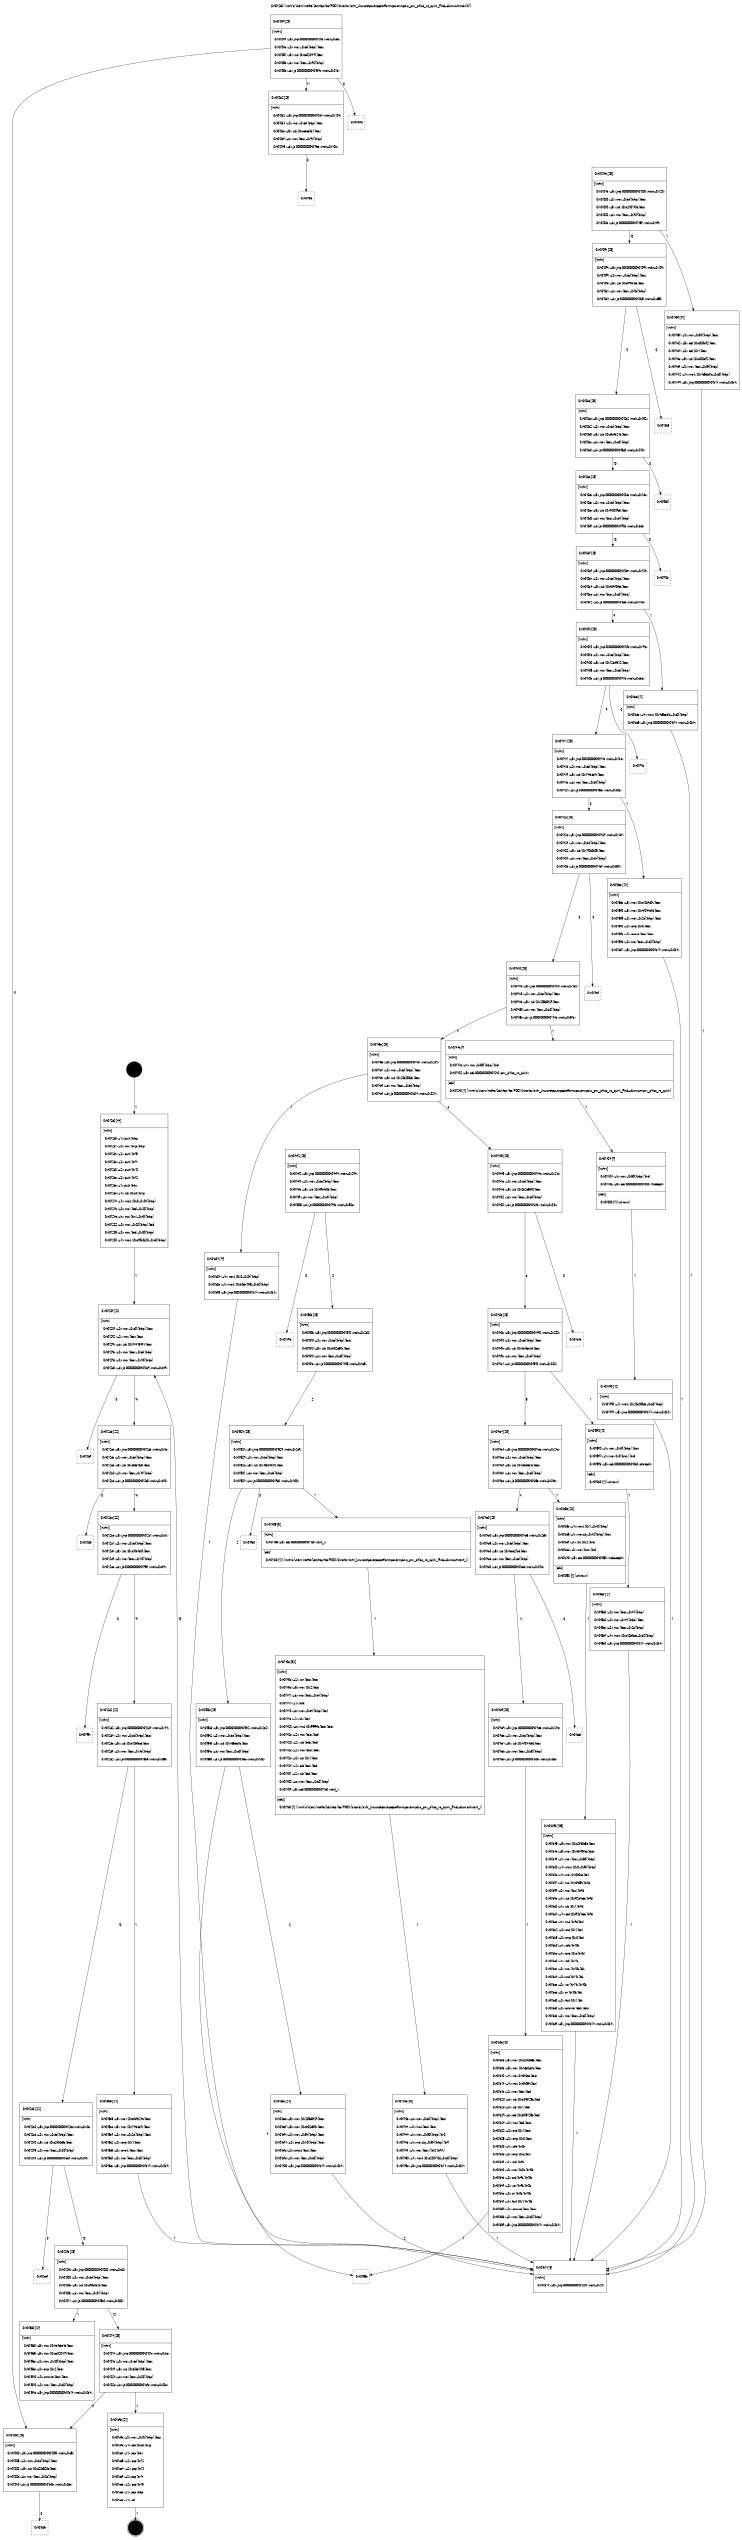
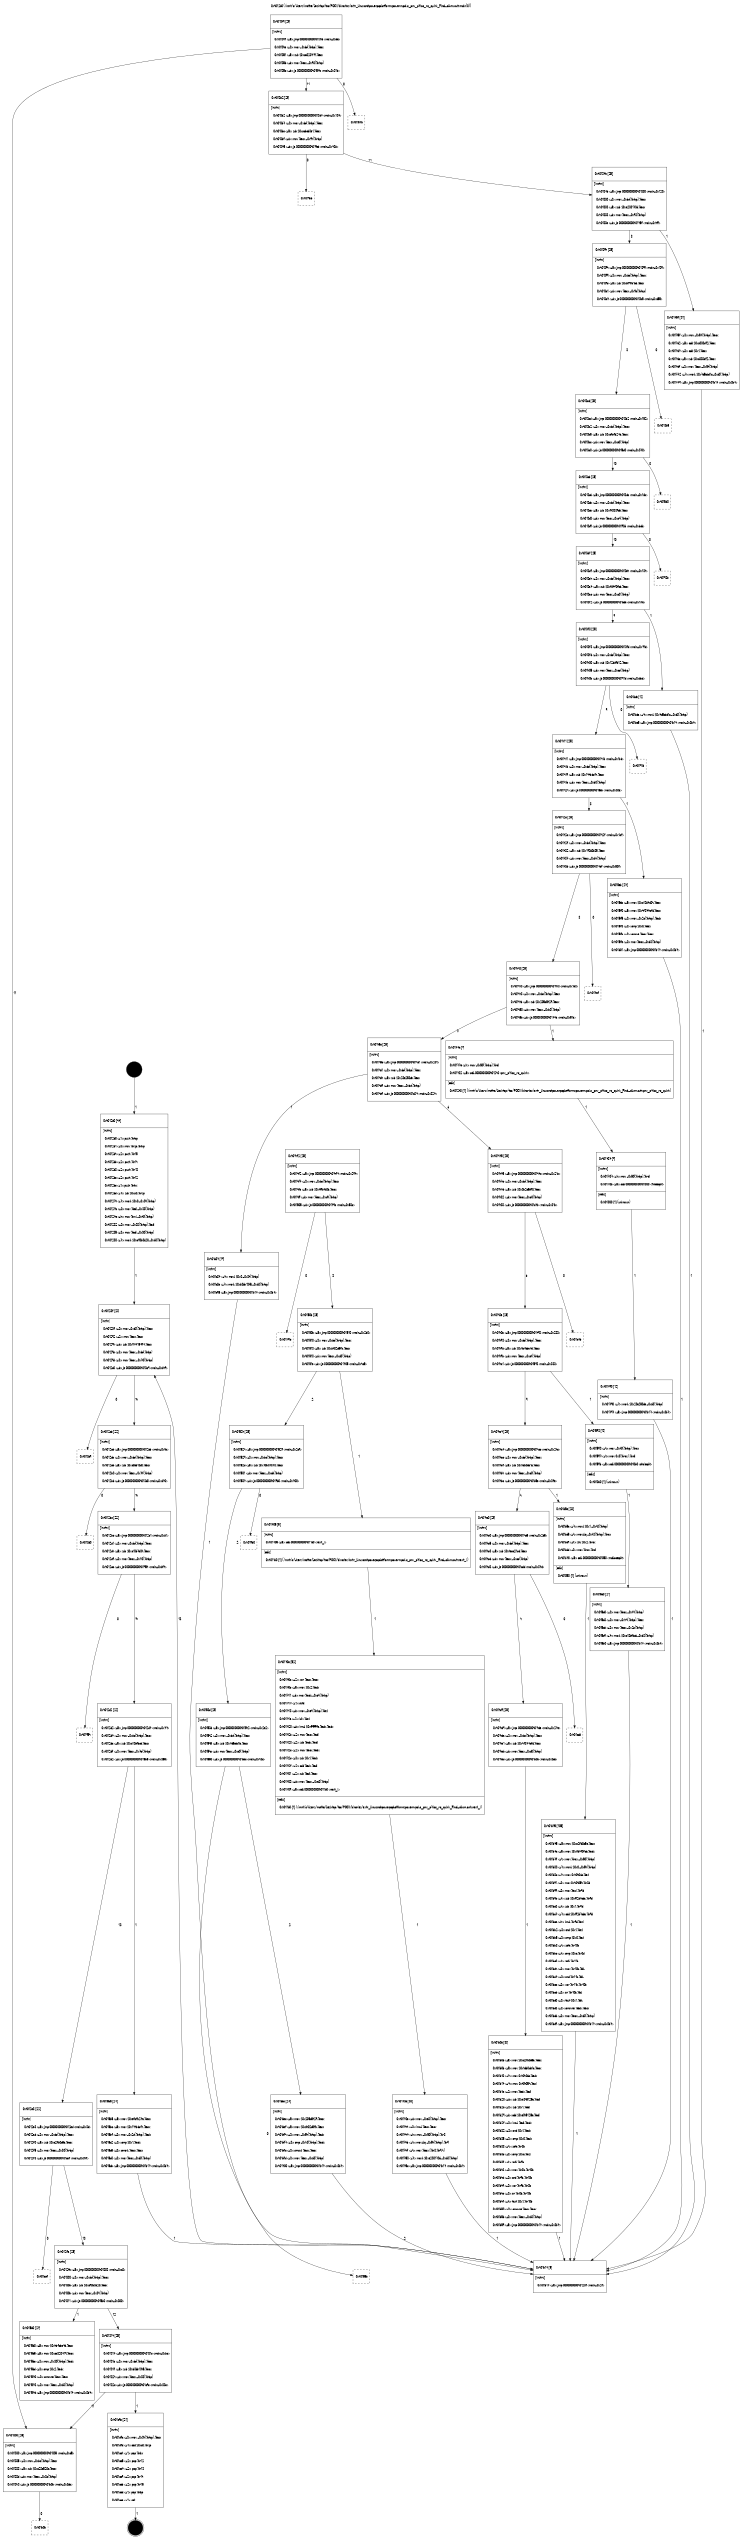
edge "0x401362 [25]" -> "0x40137b [25]": added, label "11"
edge "0x40137b [25]" -> "0x401394 [25]": label " 10" -> " 8"
edge "0x40148e [25]" -> "0x4014a7 [25]": label " 5" -> " 9"
edge "0x401524 [25]" -> "0x401705 [5]": now "0x40150b [25]" -> "0x401705 [5]"
edge "0x40153d [25]" -> "0x401556": label " 4" -> " 0"
edge "0x401606 [88]" -> "0x401556": now "0x401606 [88]" -> "0x401b17 [5]"
